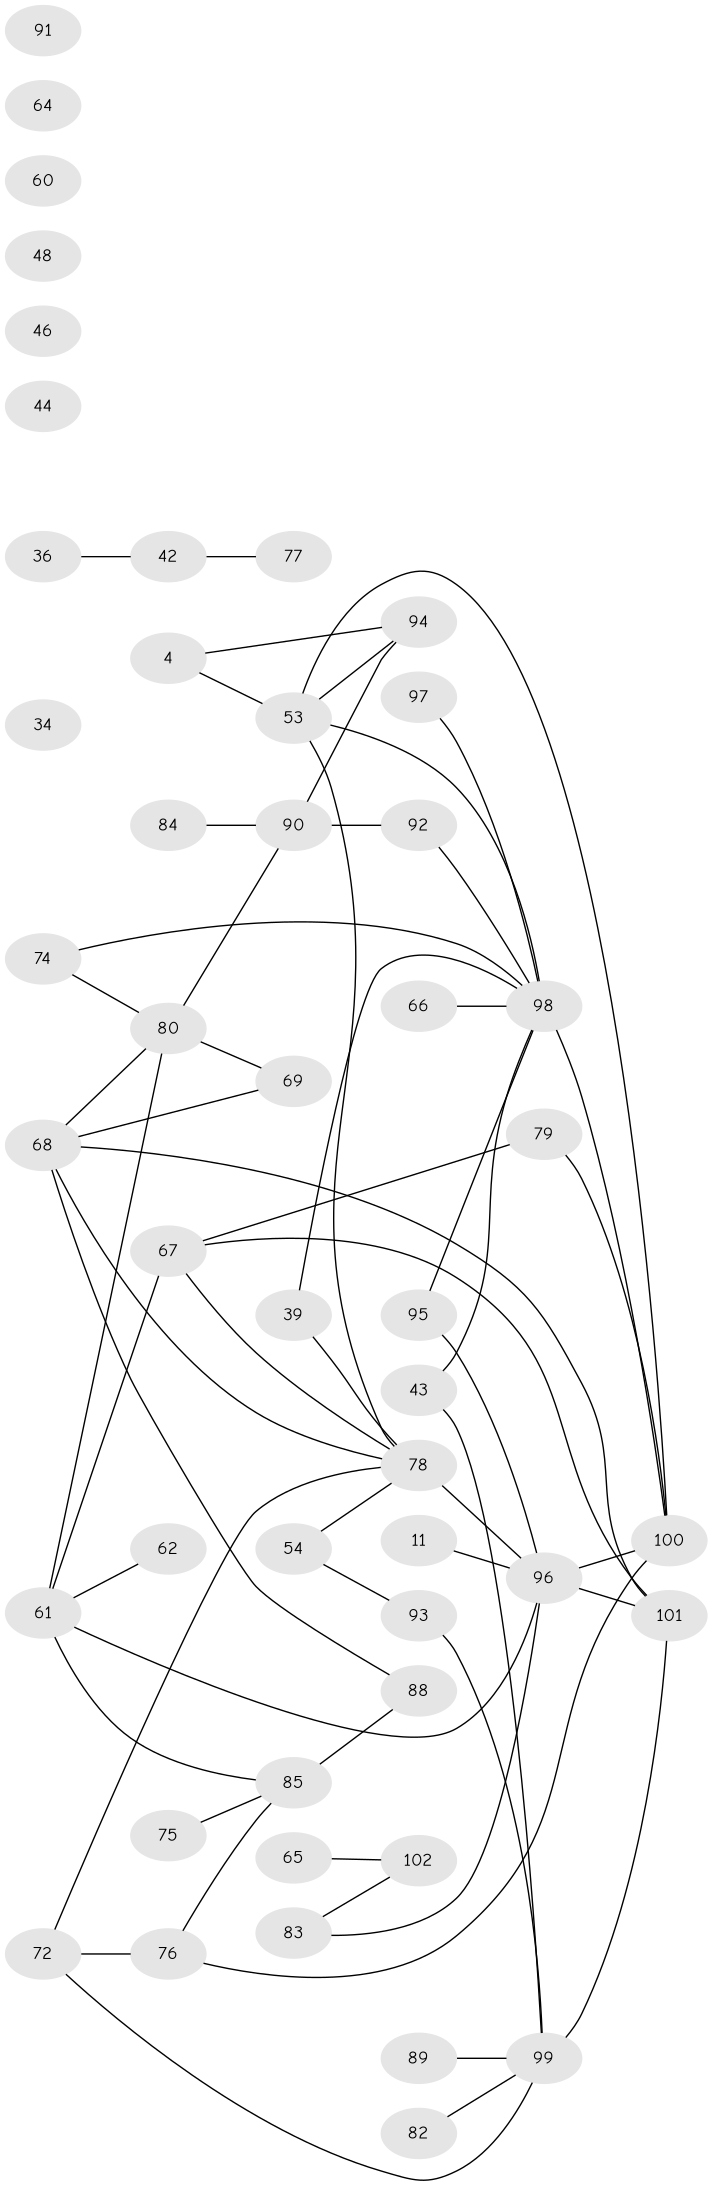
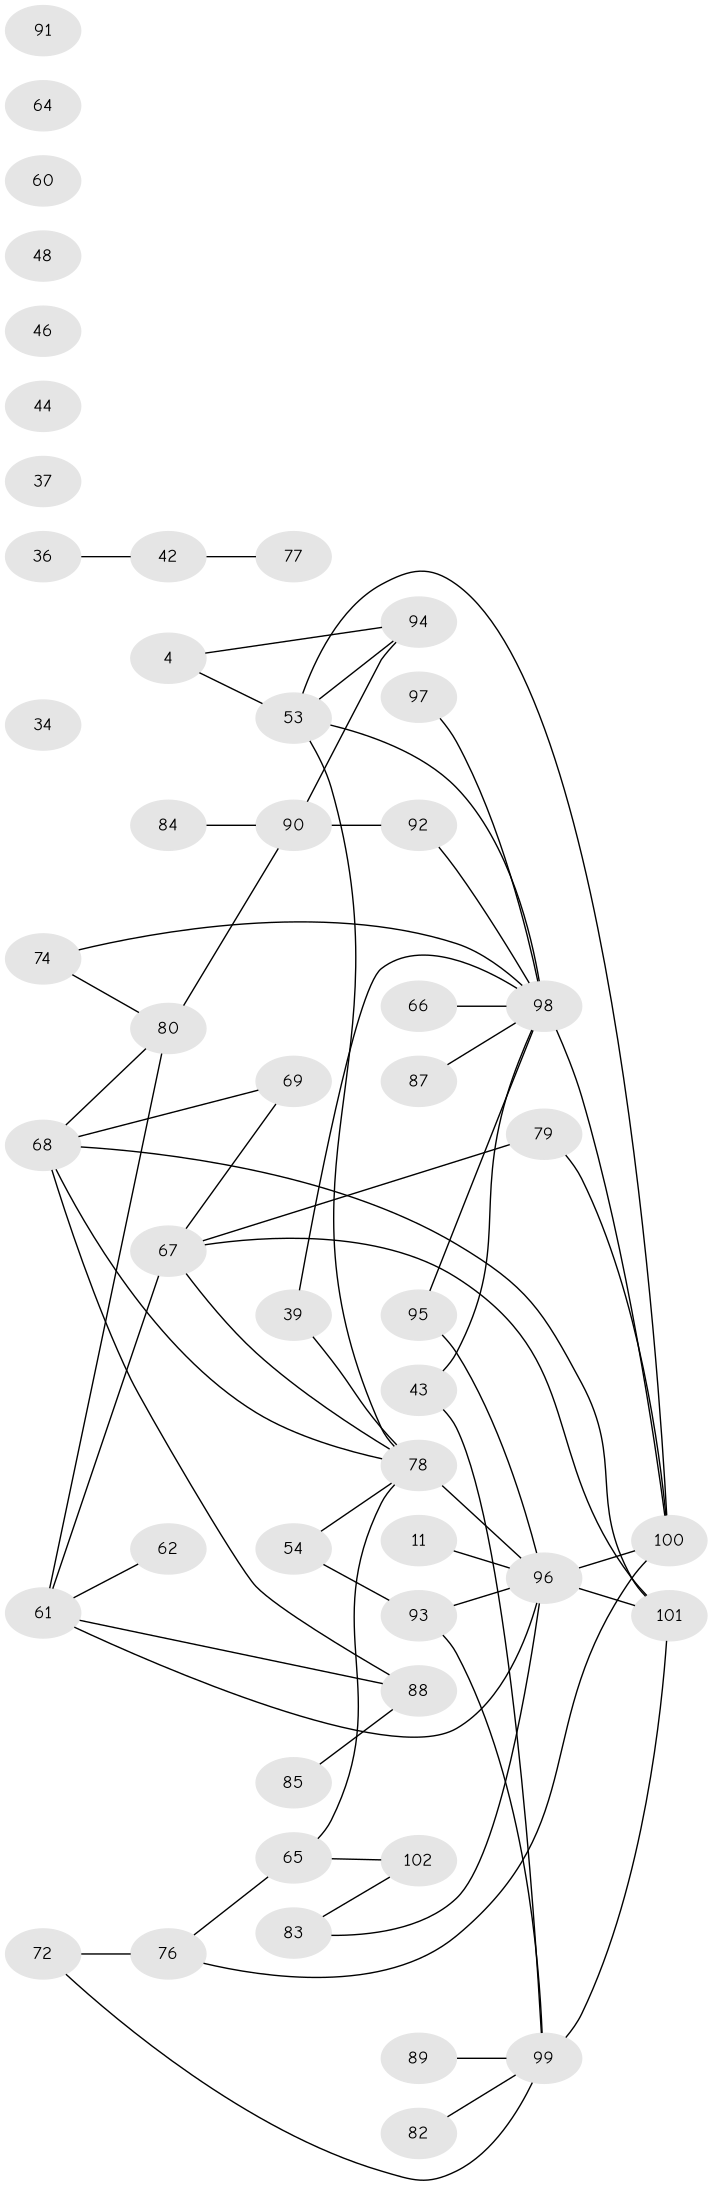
node "37": added
edge "80" -- "69": now "67" -- "69"
node "87": added
edge "96" -- "93": added
edge "78" -- "72": now "78" -- "65"
edge "61" -- "85": now "61" -- "88"
node "75": removed
edge "85" -- "76": now "65" -- "76"
